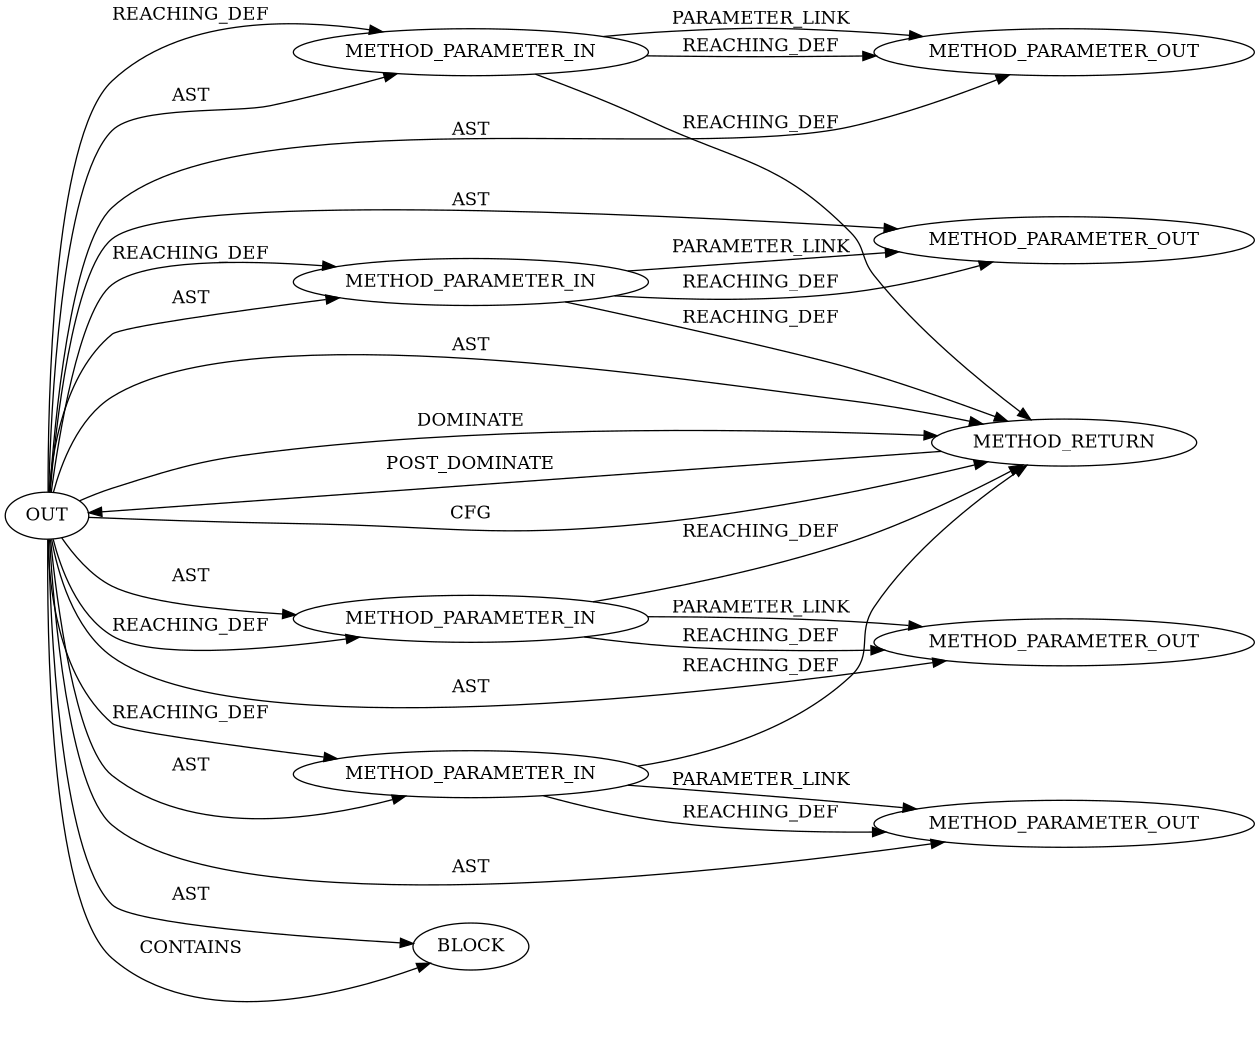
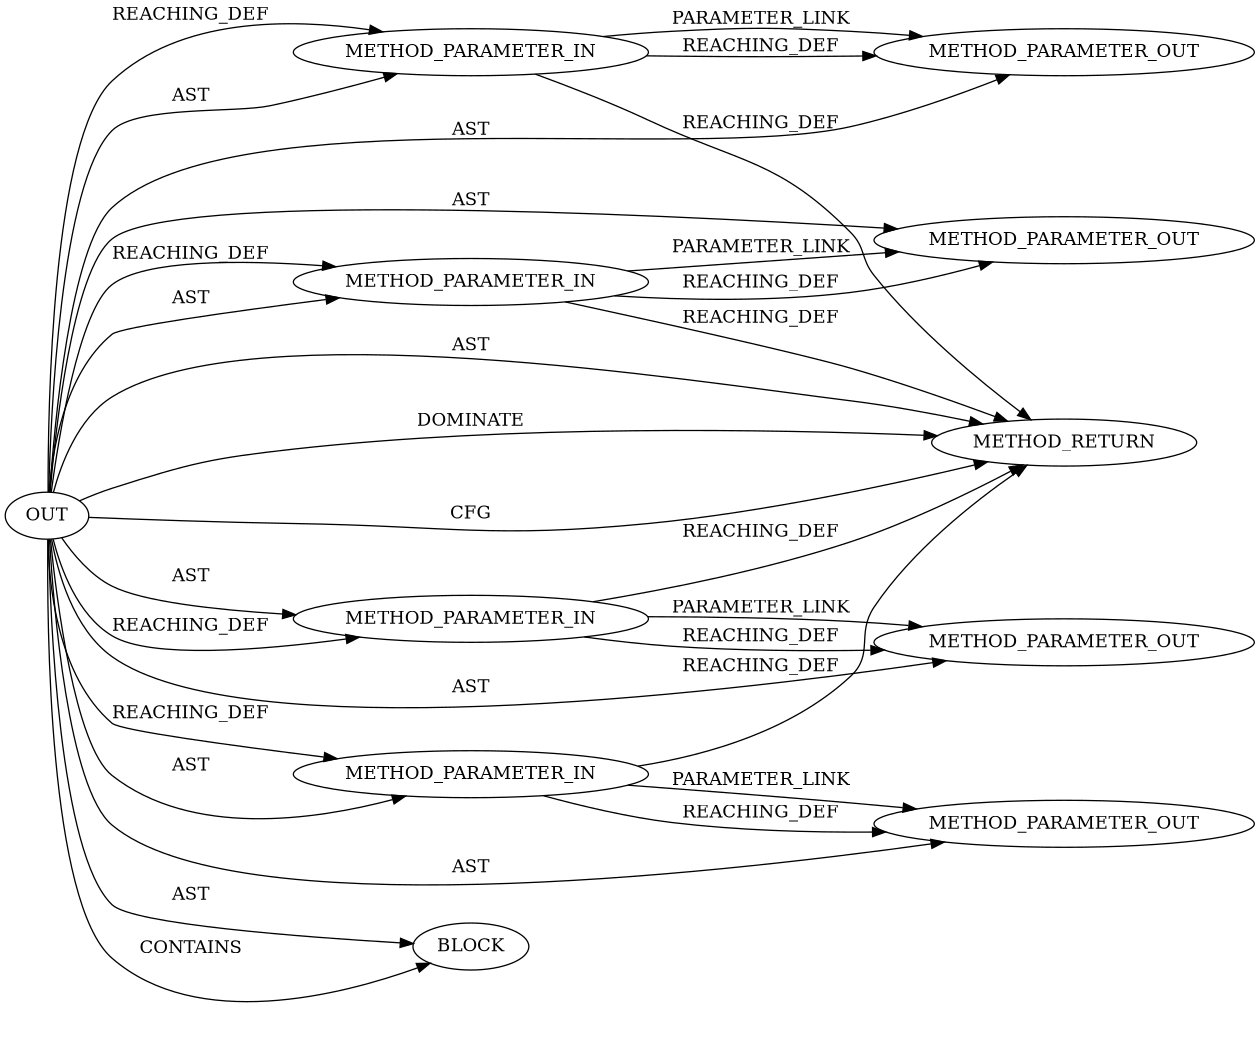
edge "METHOD_RETURN" -> "OUT": removed, label "POST_DOMINATE"
